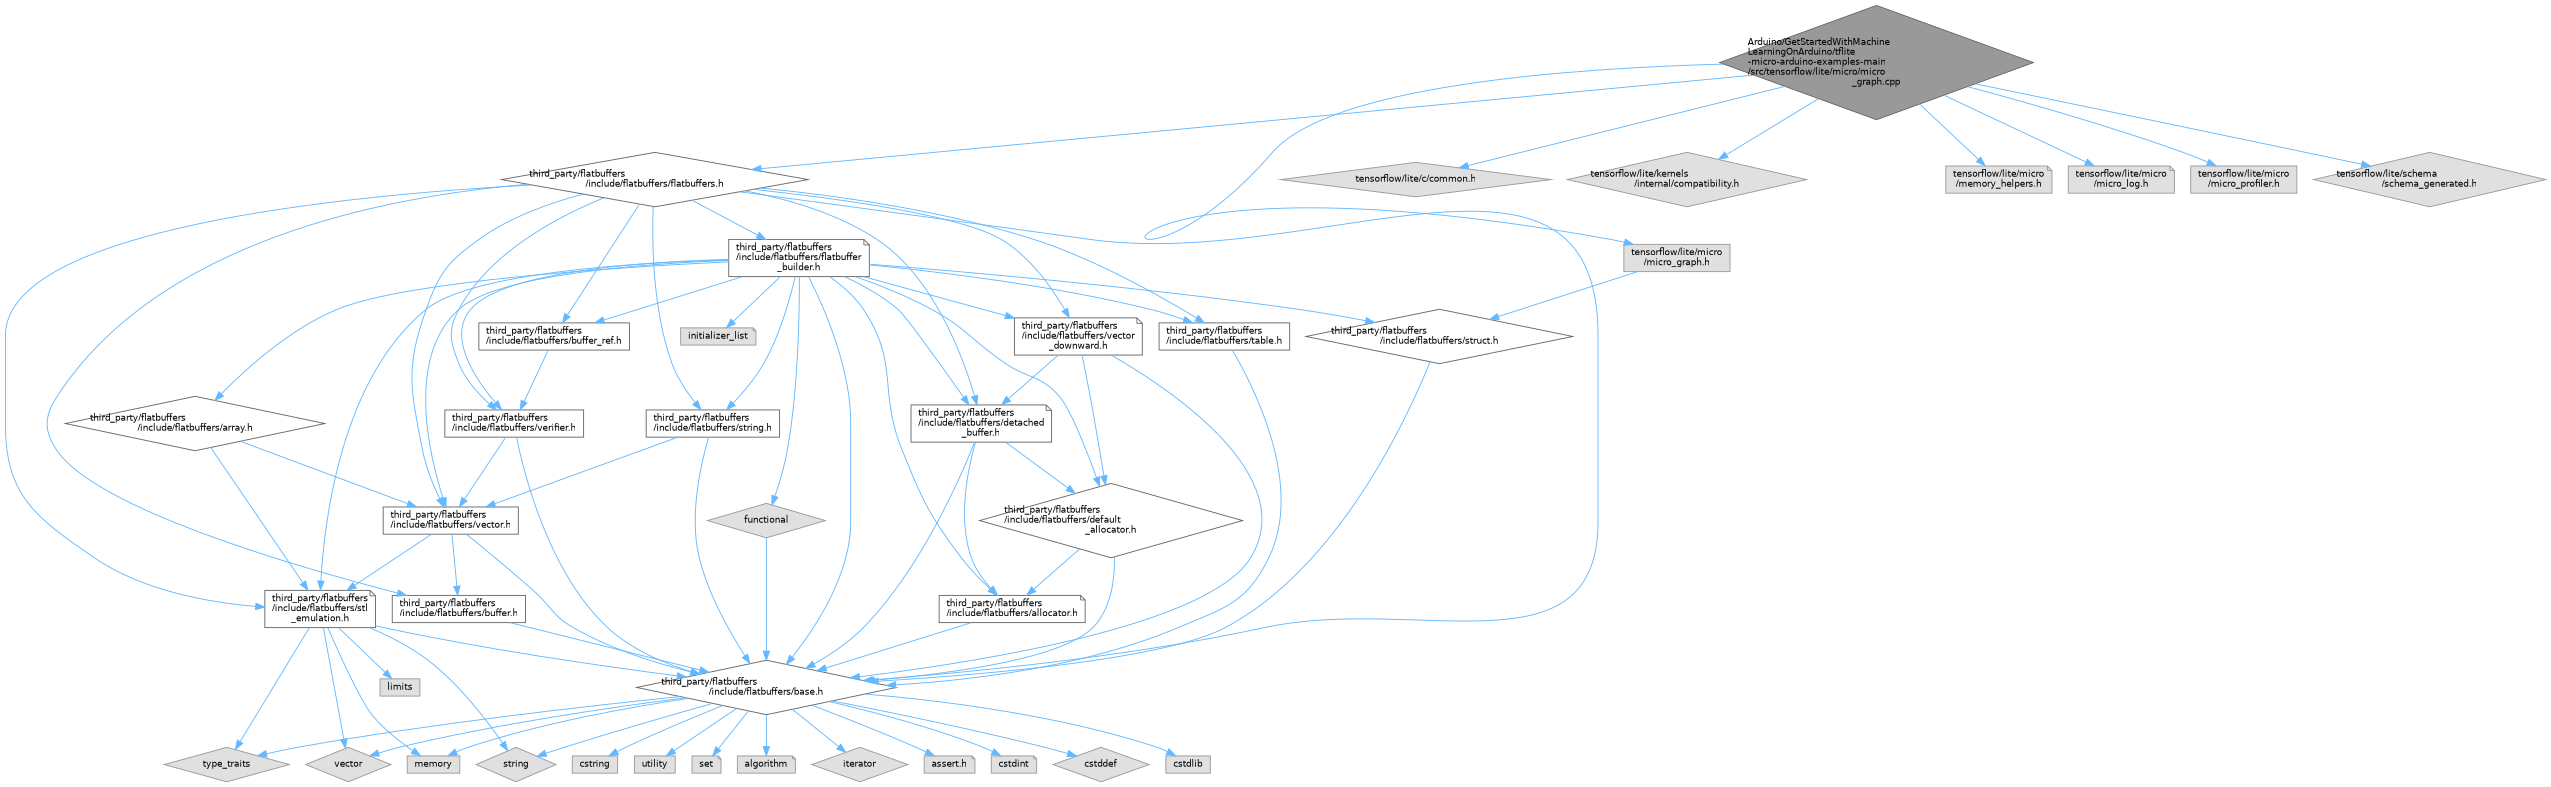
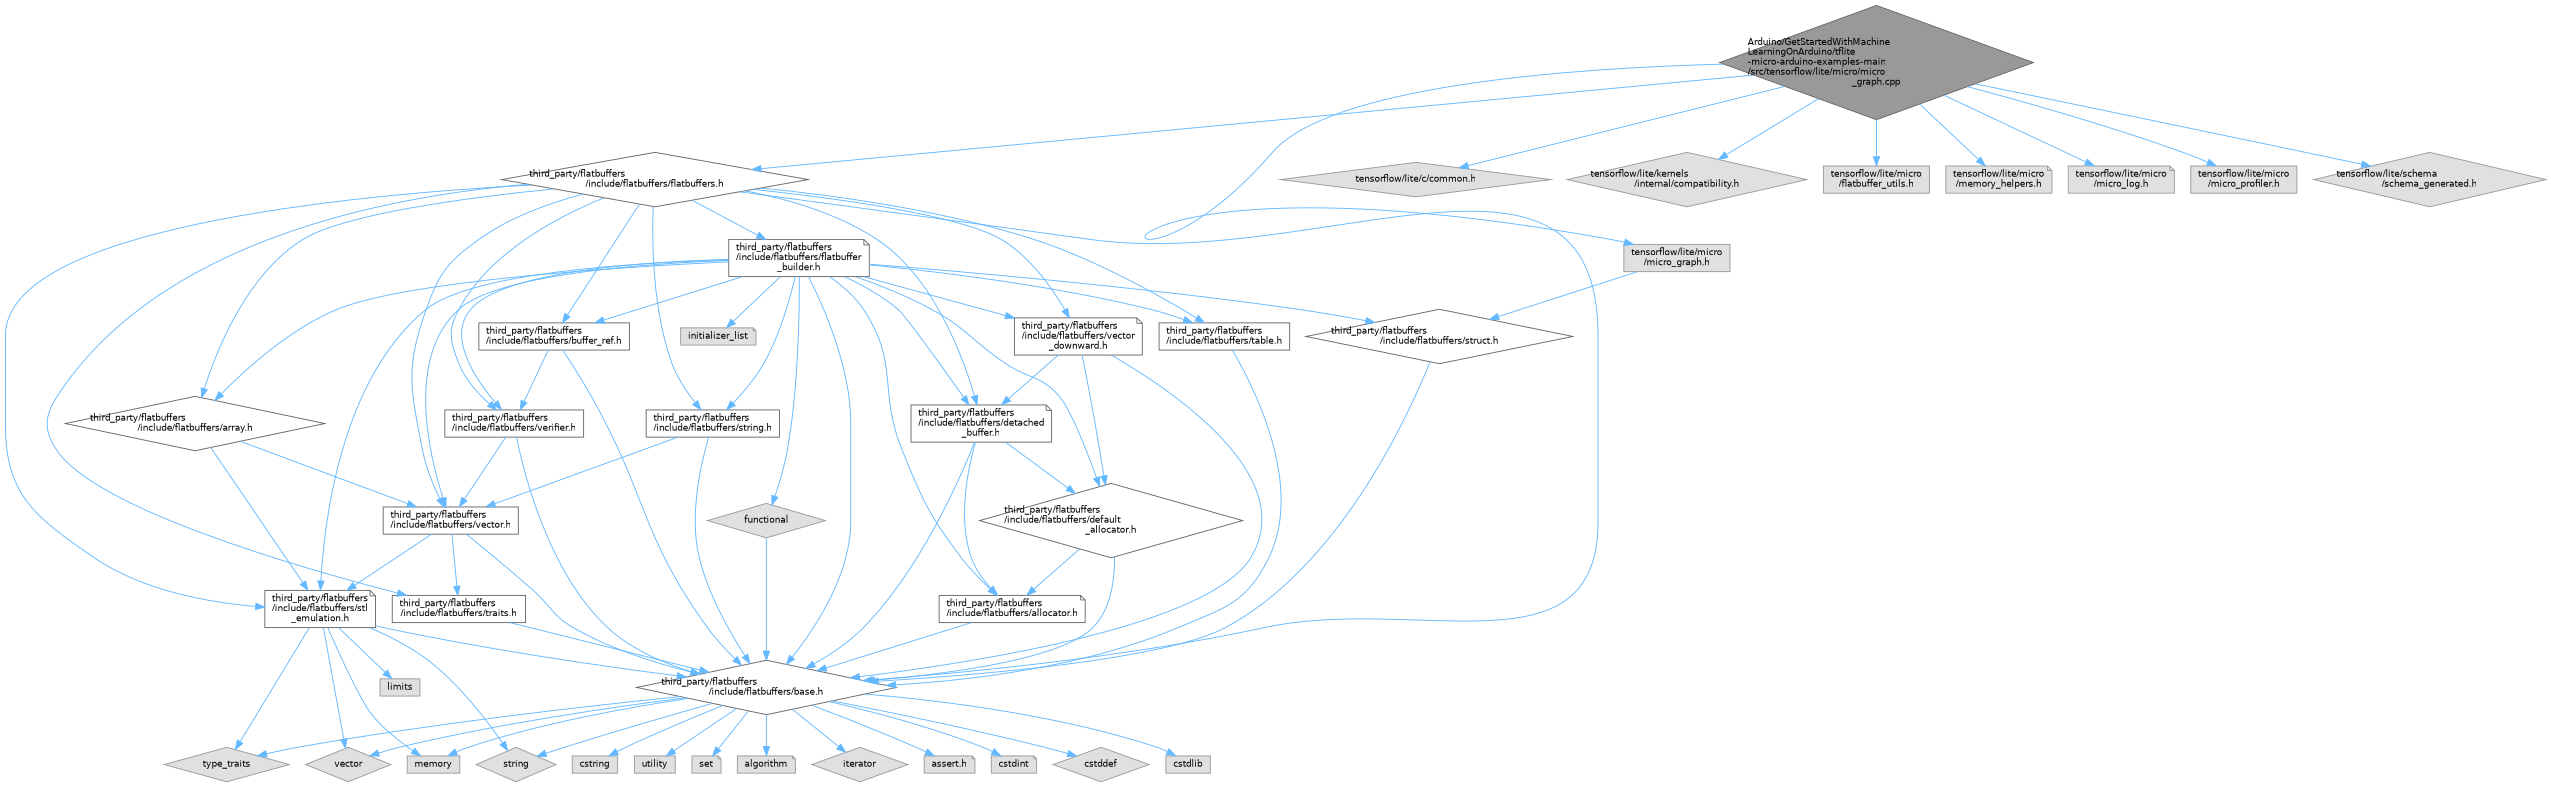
node "tensorflow/lite/micro /flatbuffer_utils.h": added
edge "third_party/flatbuffers /include/flatbuffers/flatbuffers.h" -> "third_party/flatbuffers /include/flatbuffers/array.h": added
edge "third_party/flatbuffers /include/flatbuffers/buffer_ref.h" -> "third_party/flatbuffers /include/flatbuffers/base.h": added
node "third_party/flatbuffers /include/flatbuffers/buffer.h": label "third_party/flatbuffers /include/flatbuffers/buffer.h" -> "third_party/flatbuffers /include/flatbuffers/traits.h"
